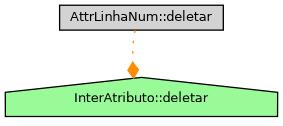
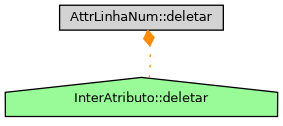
edge "AttrLinhaNum::deletar" -> "InterAtributo::deletar": reversed
